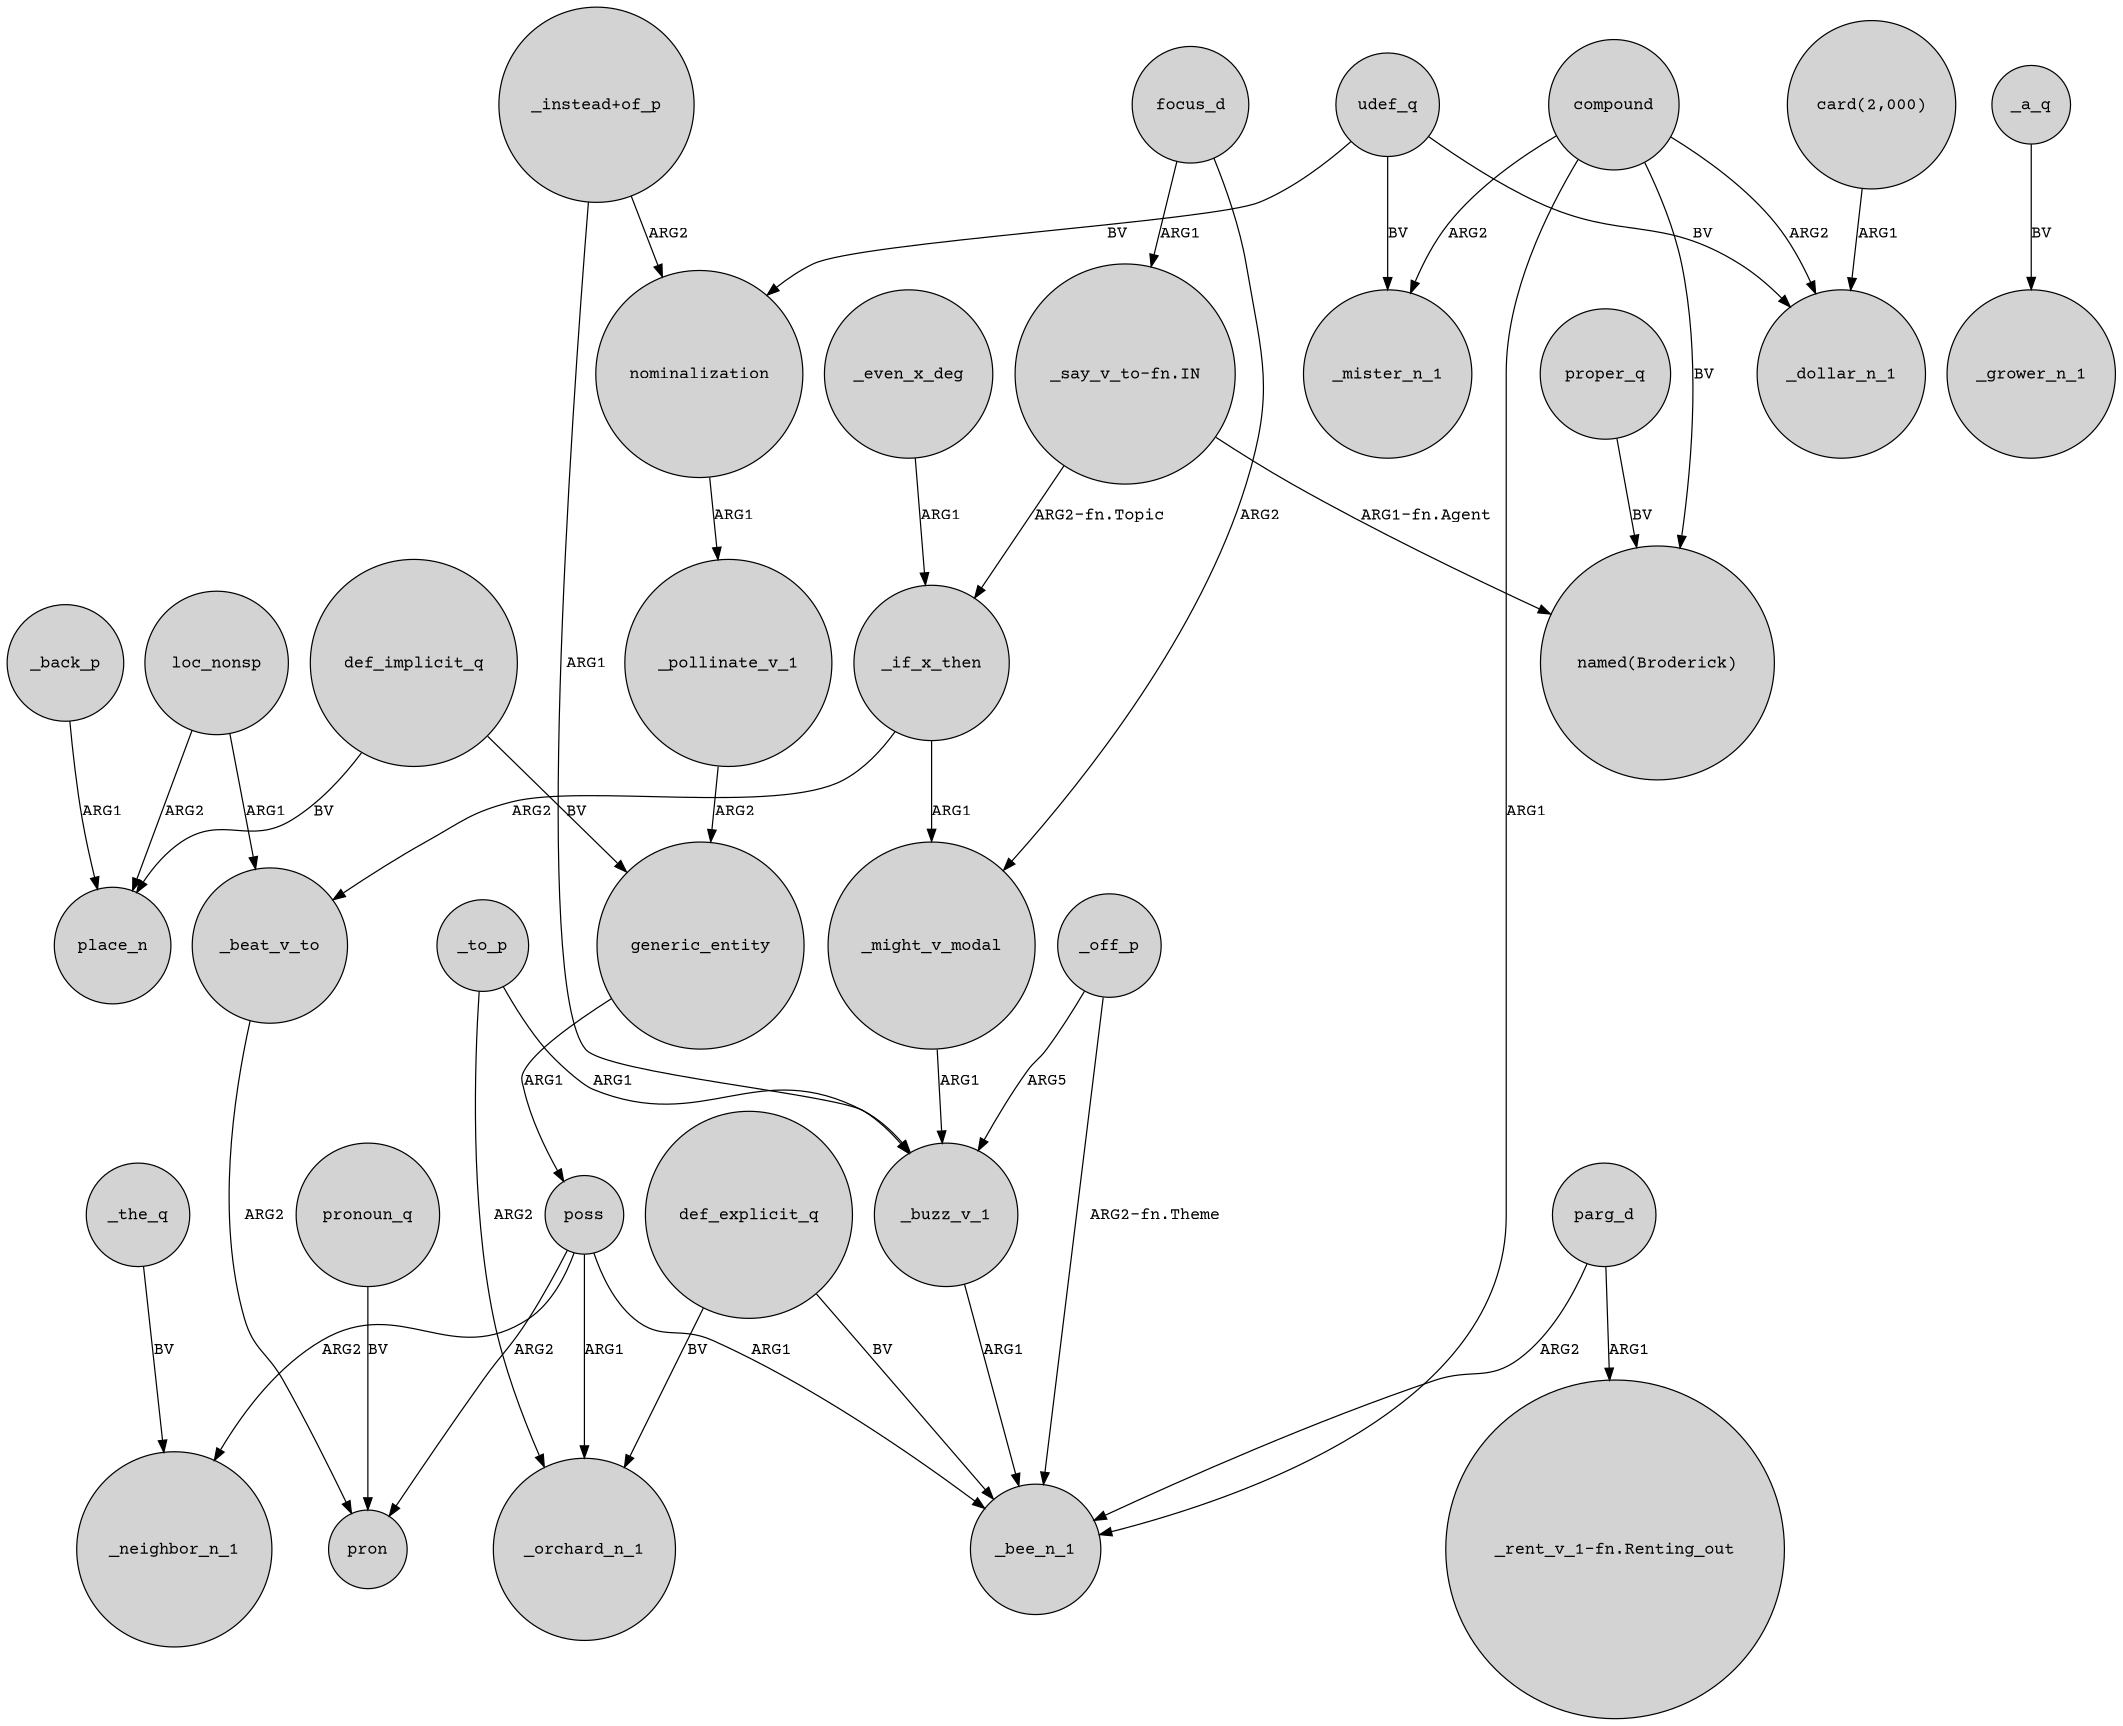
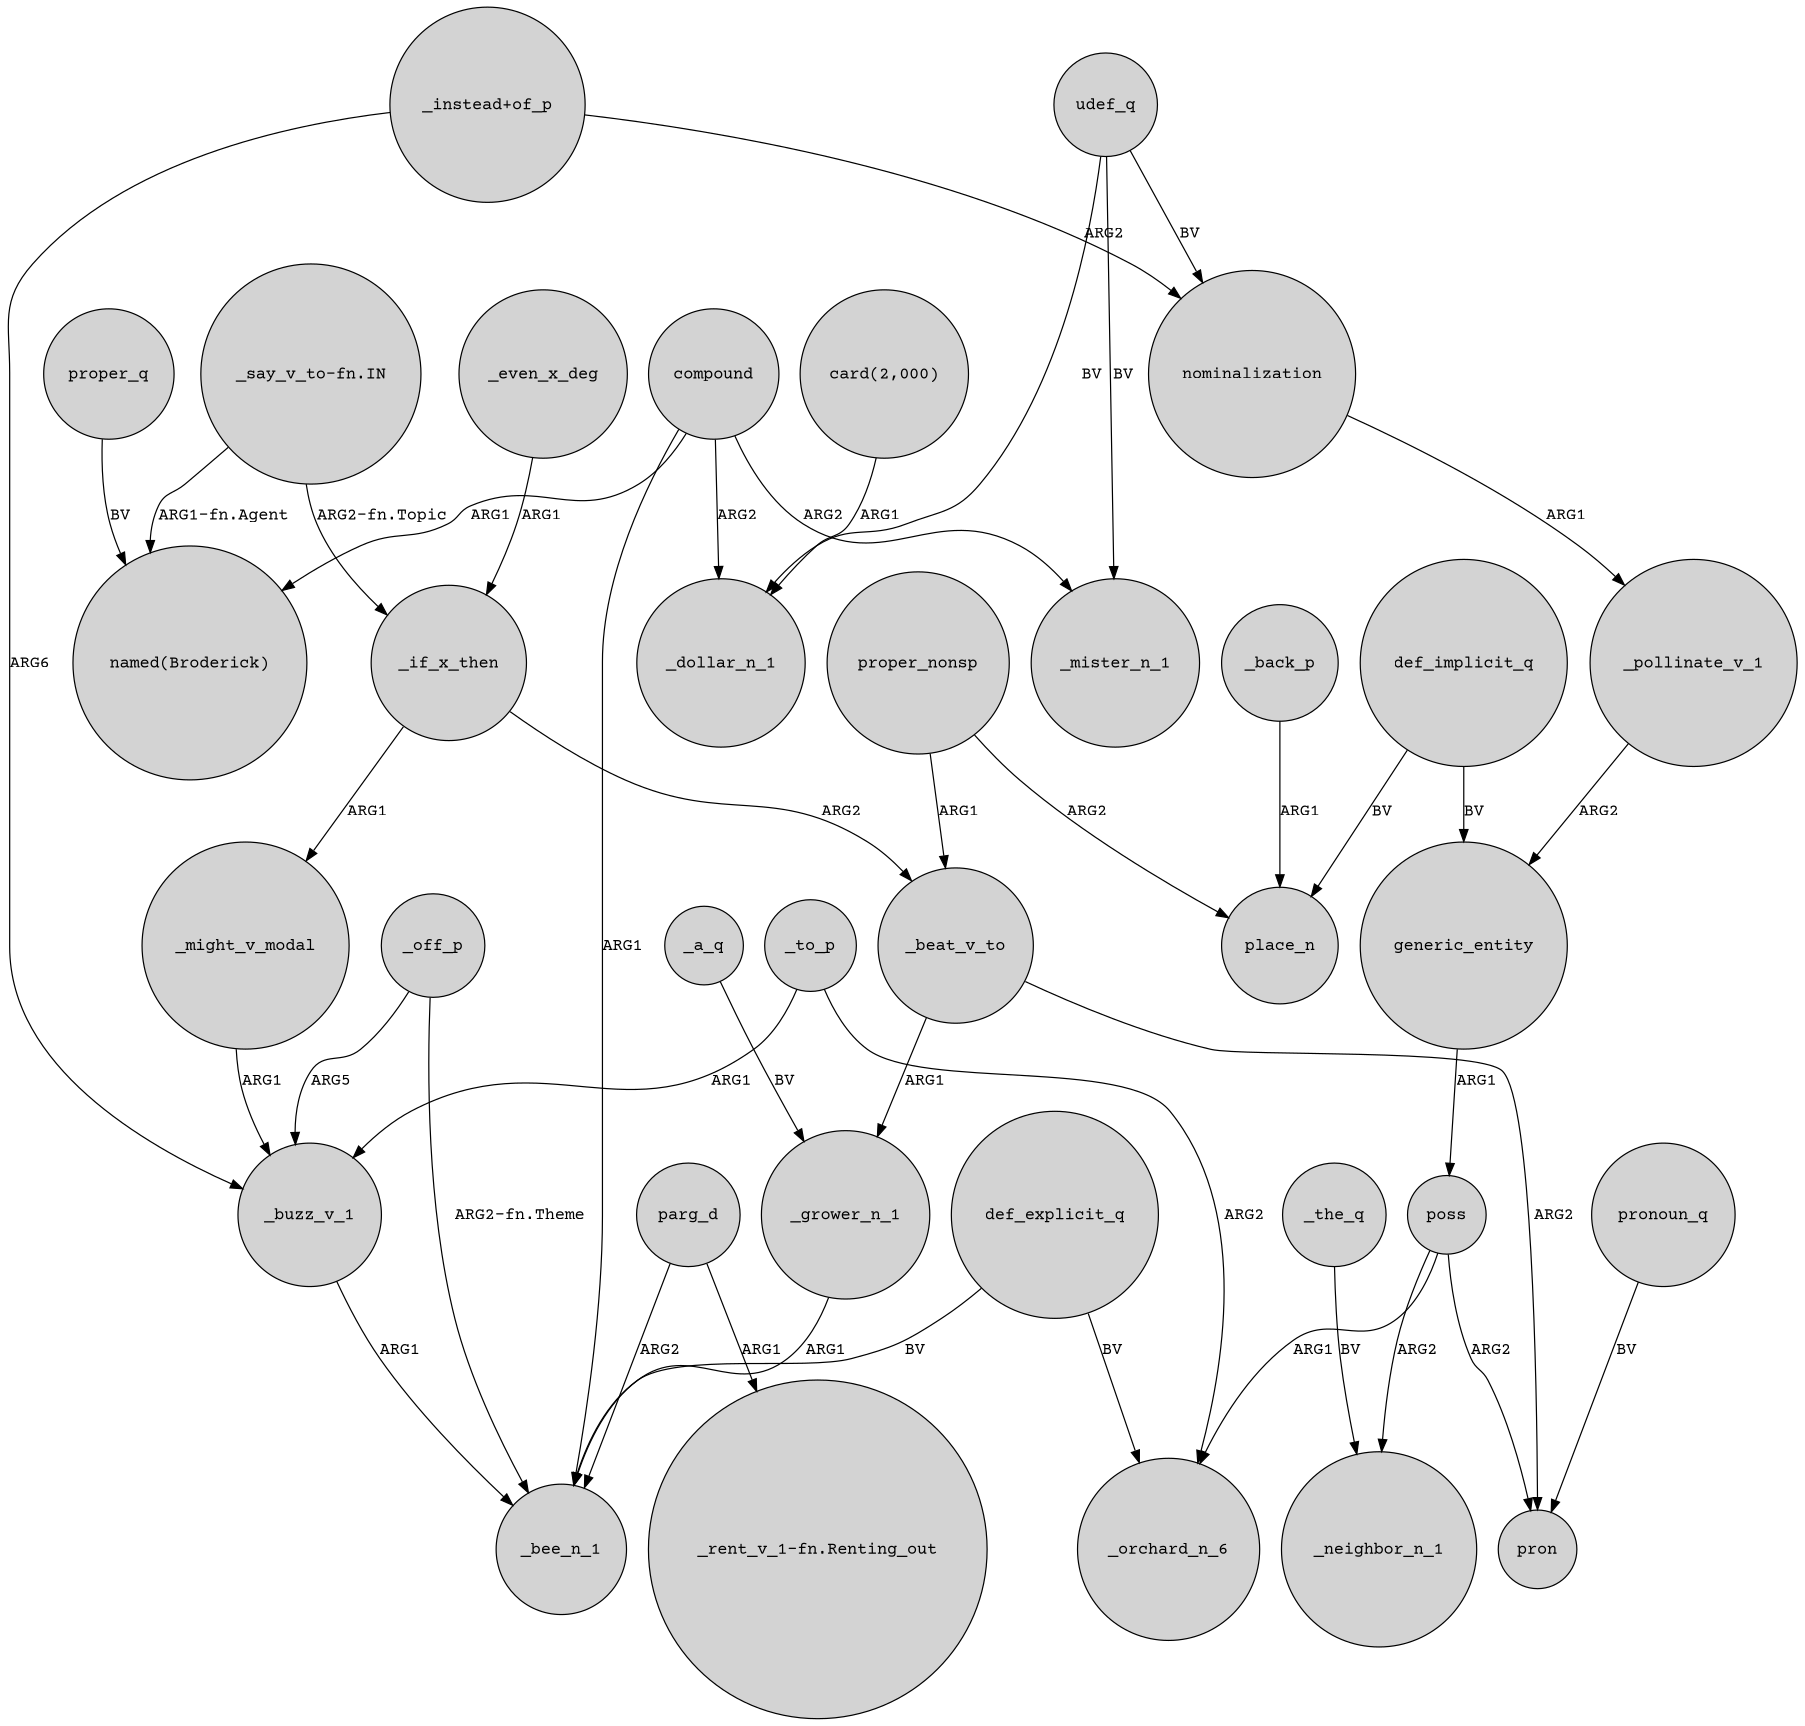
node "focus_d": removed
edge "compound" -> "named(Broderick)": label "BV" -> "ARG1"
node "loc_nonsp": label "loc_nonsp" -> "proper_nonsp"
edge "_instead+of_p" -> "_buzz_v_1": label "ARG1" -> "ARG6"
edge "_beat_v_to" -> "_grower_n_1": added, label "ARG1"
edge "poss" -> "_bee_n_1": now "_grower_n_1" -> "_bee_n_1"
node "_orchard_n_1": label "_orchard_n_1" -> "_orchard_n_6"
